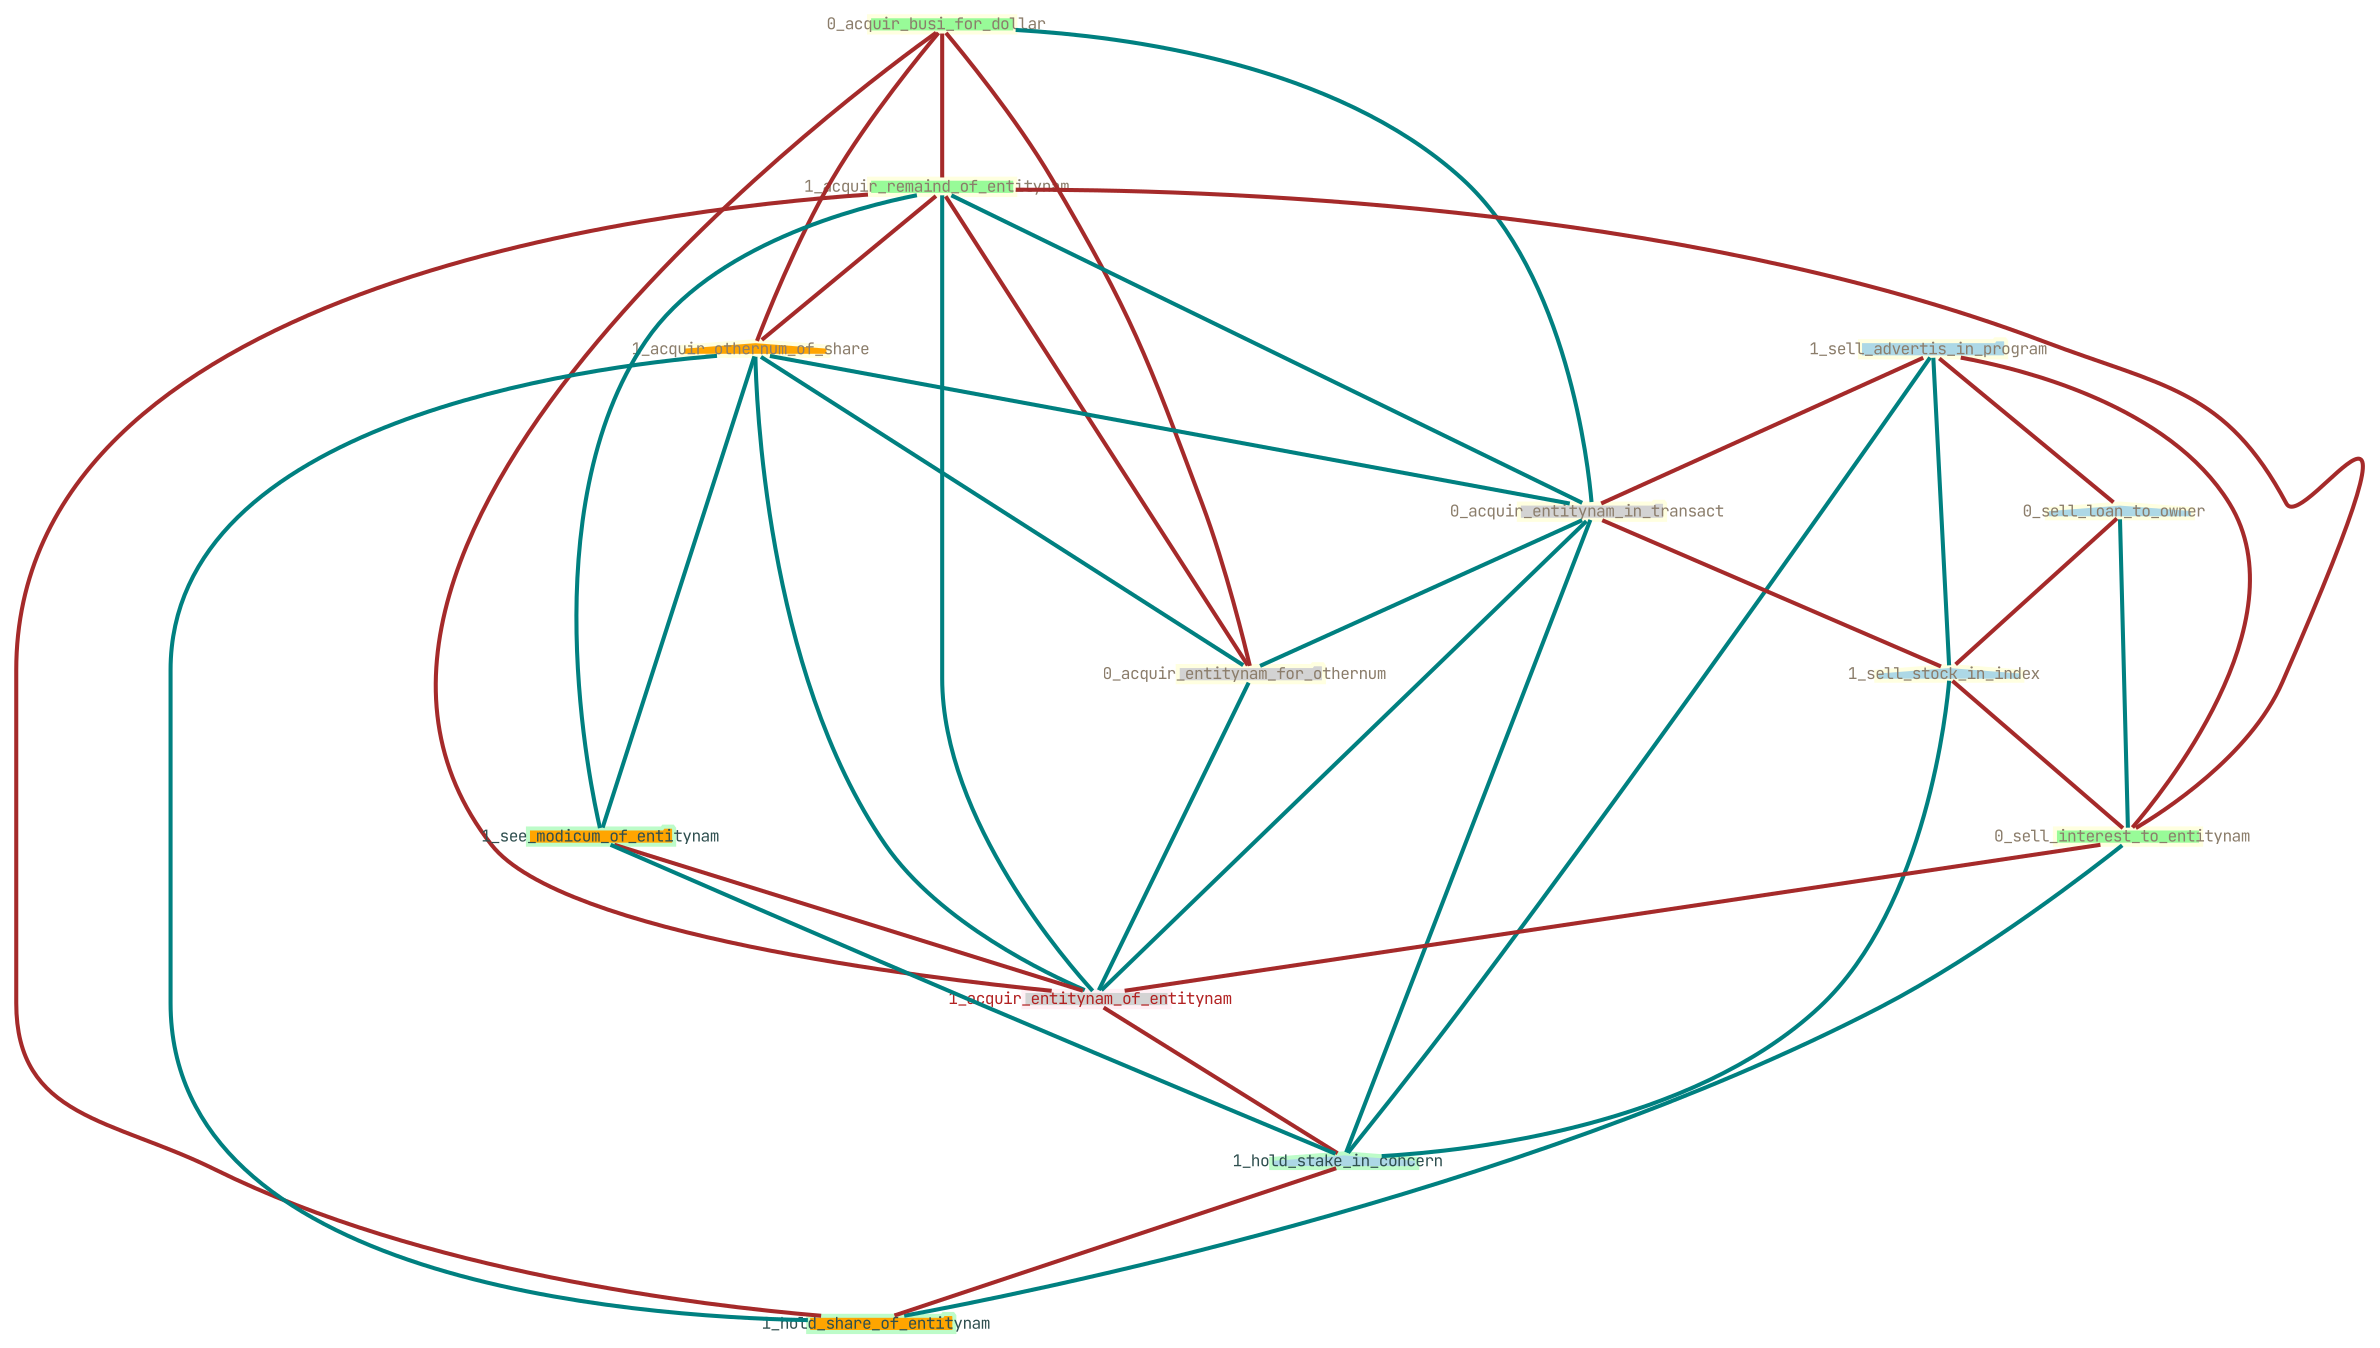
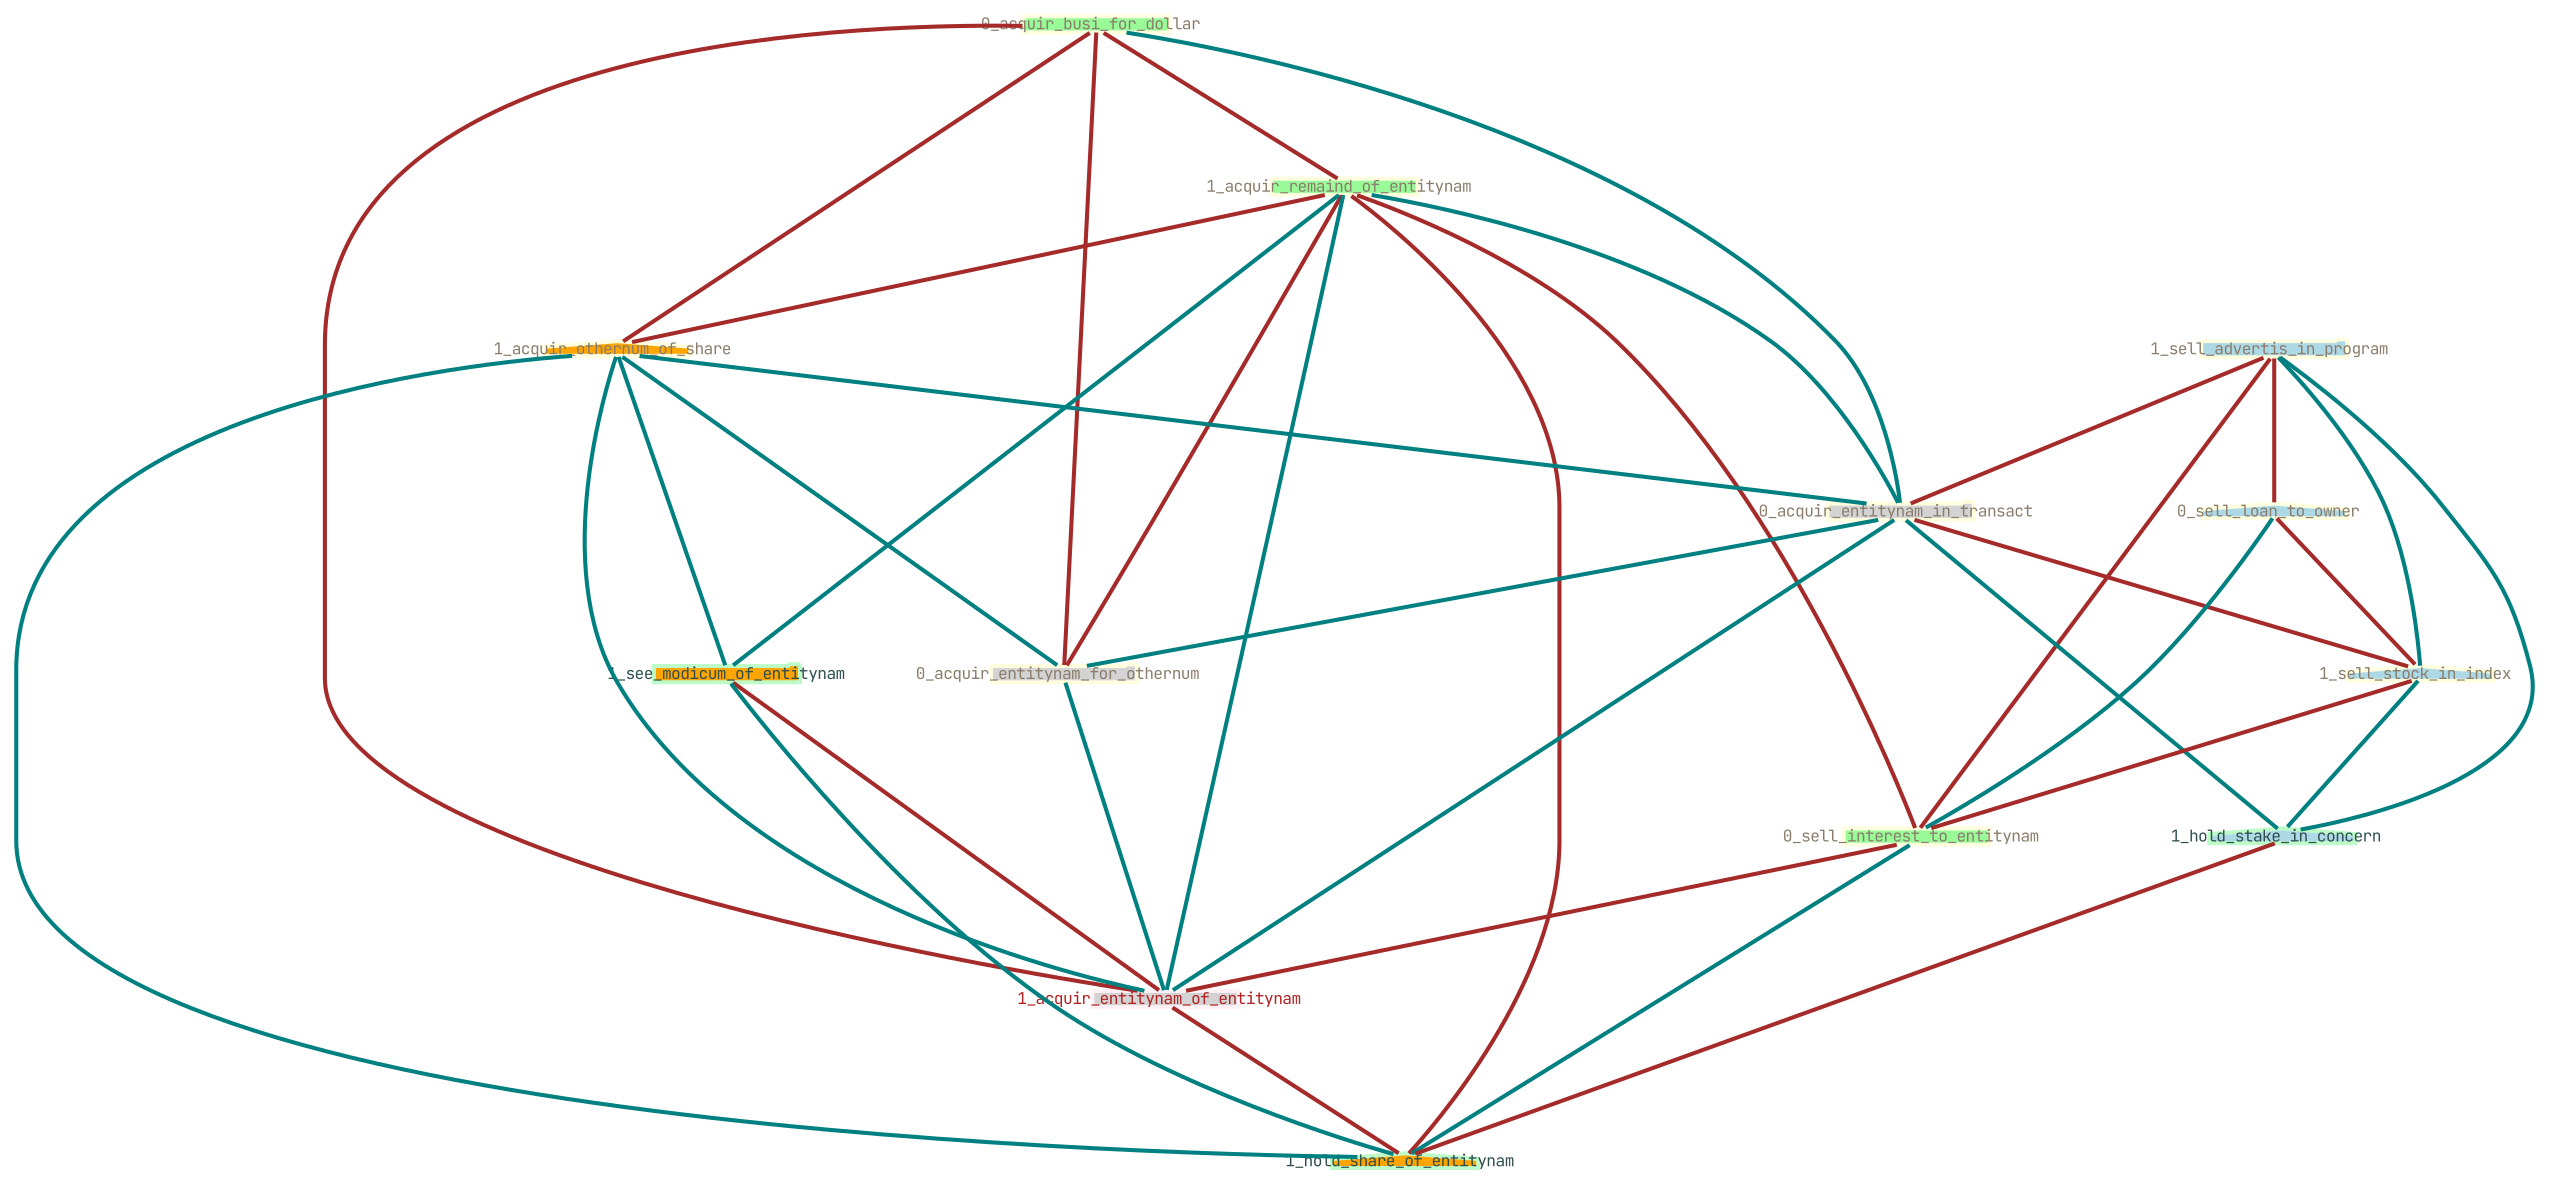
edge "1_see_modicum_of_entitynam" -- "1_hold_stake_in_concern": now "1_see_modicum_of_entitynam" -- "1_hold_share_of_entitynam"
edge "1_acquir_entitynam_of_entitynam" -- "1_hold_stake_in_concern": now "1_acquir_entitynam_of_entitynam" -- "1_hold_share_of_entitynam"
node "1_hold_share_of_entitynam": shape folder -> house
